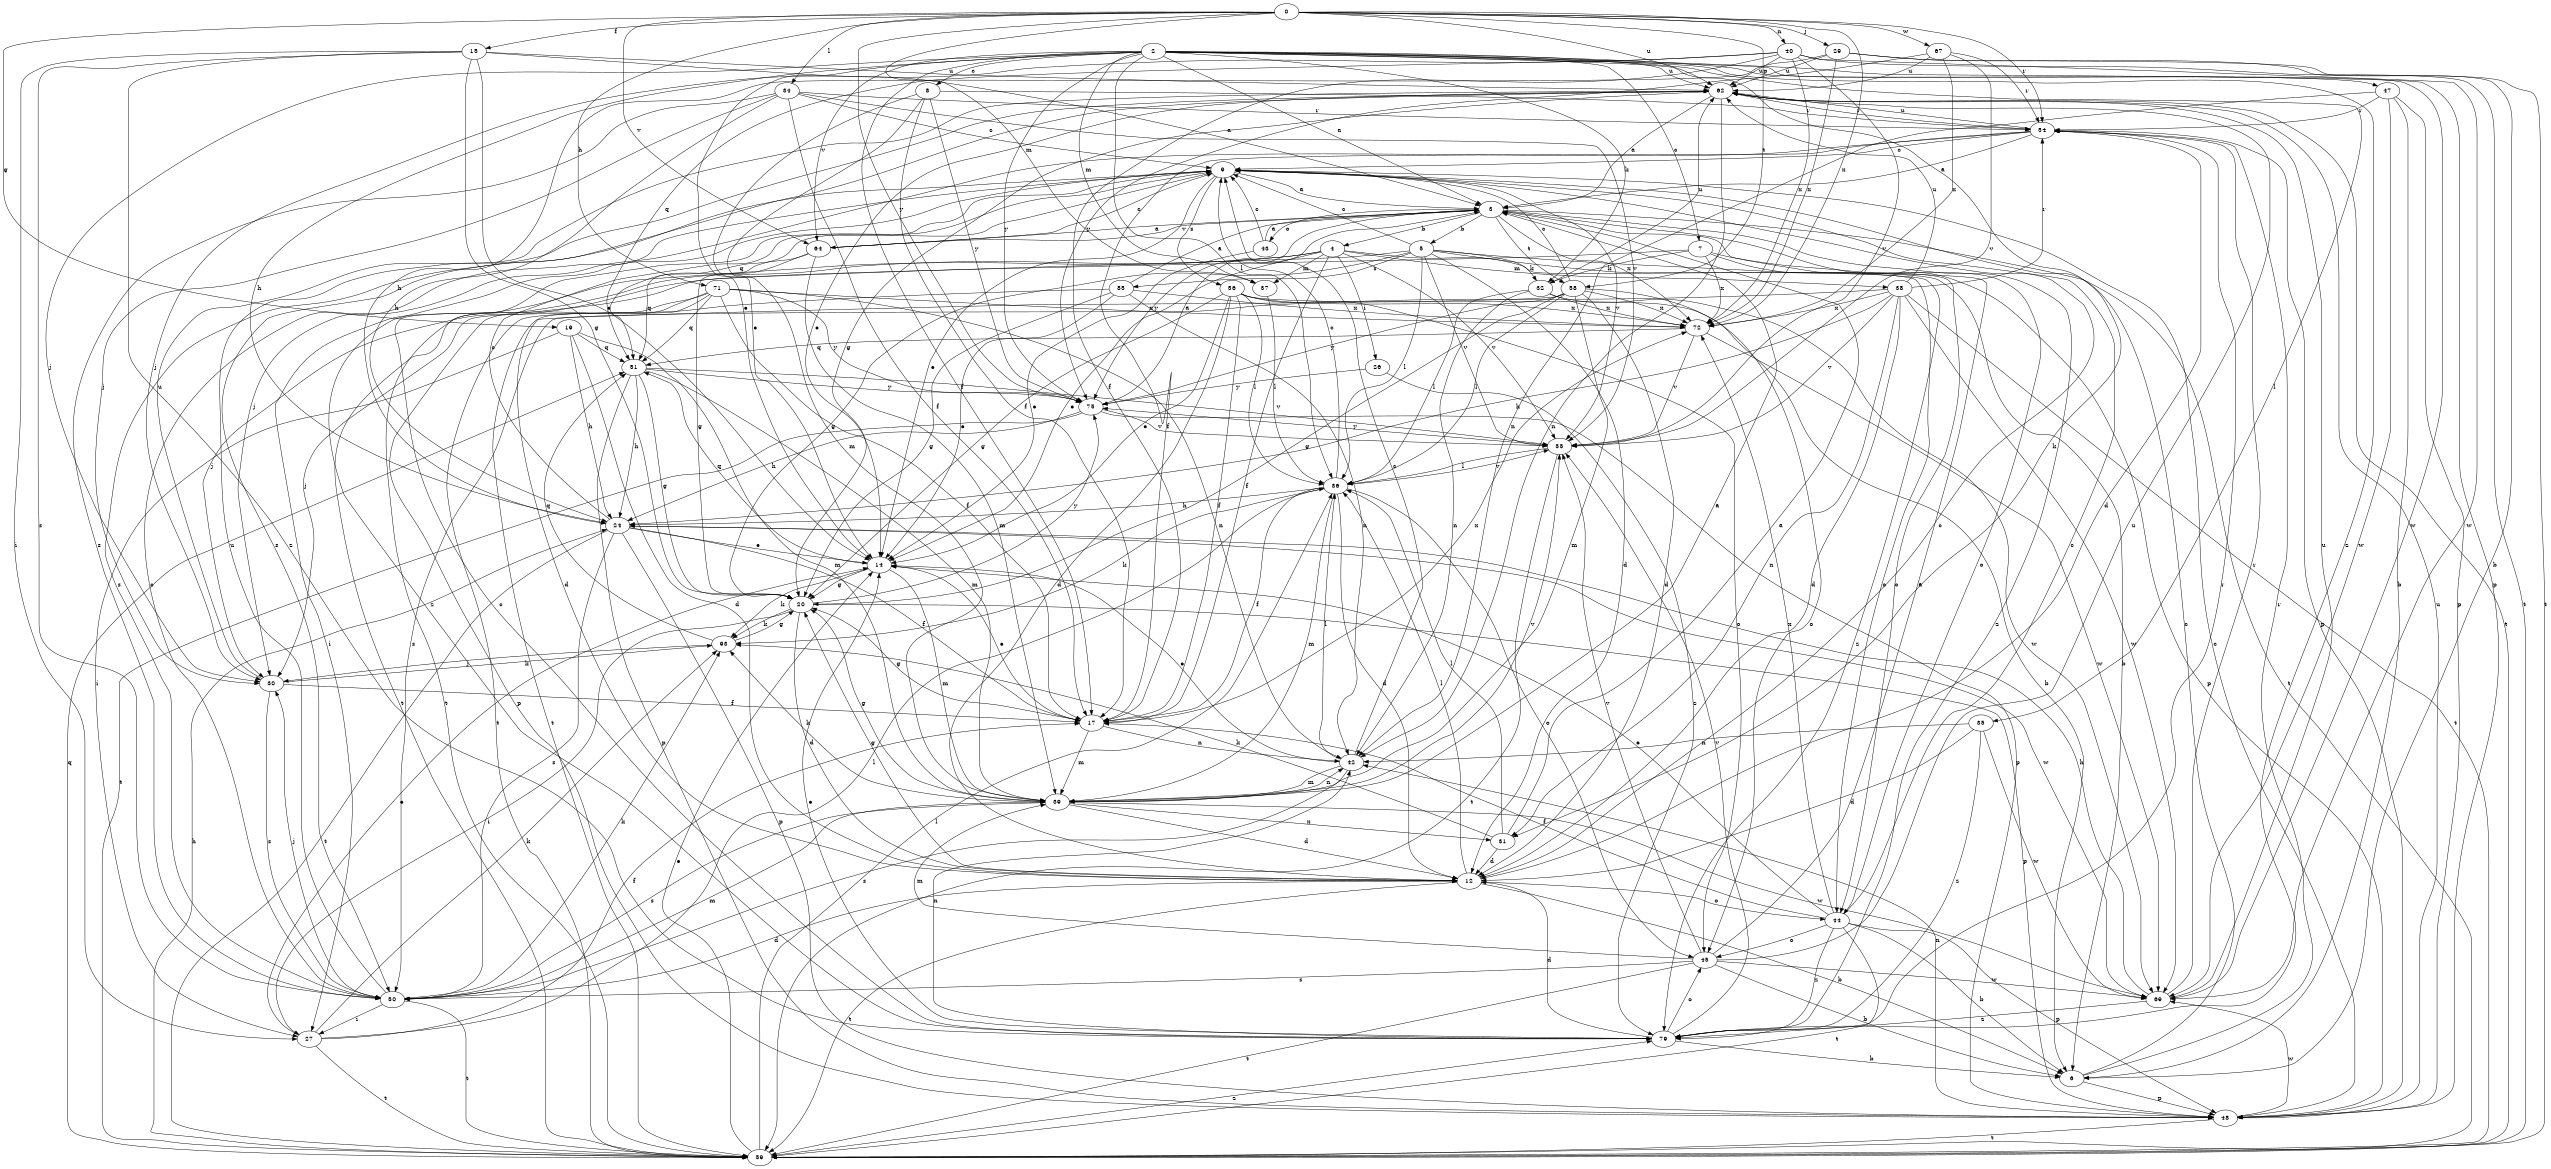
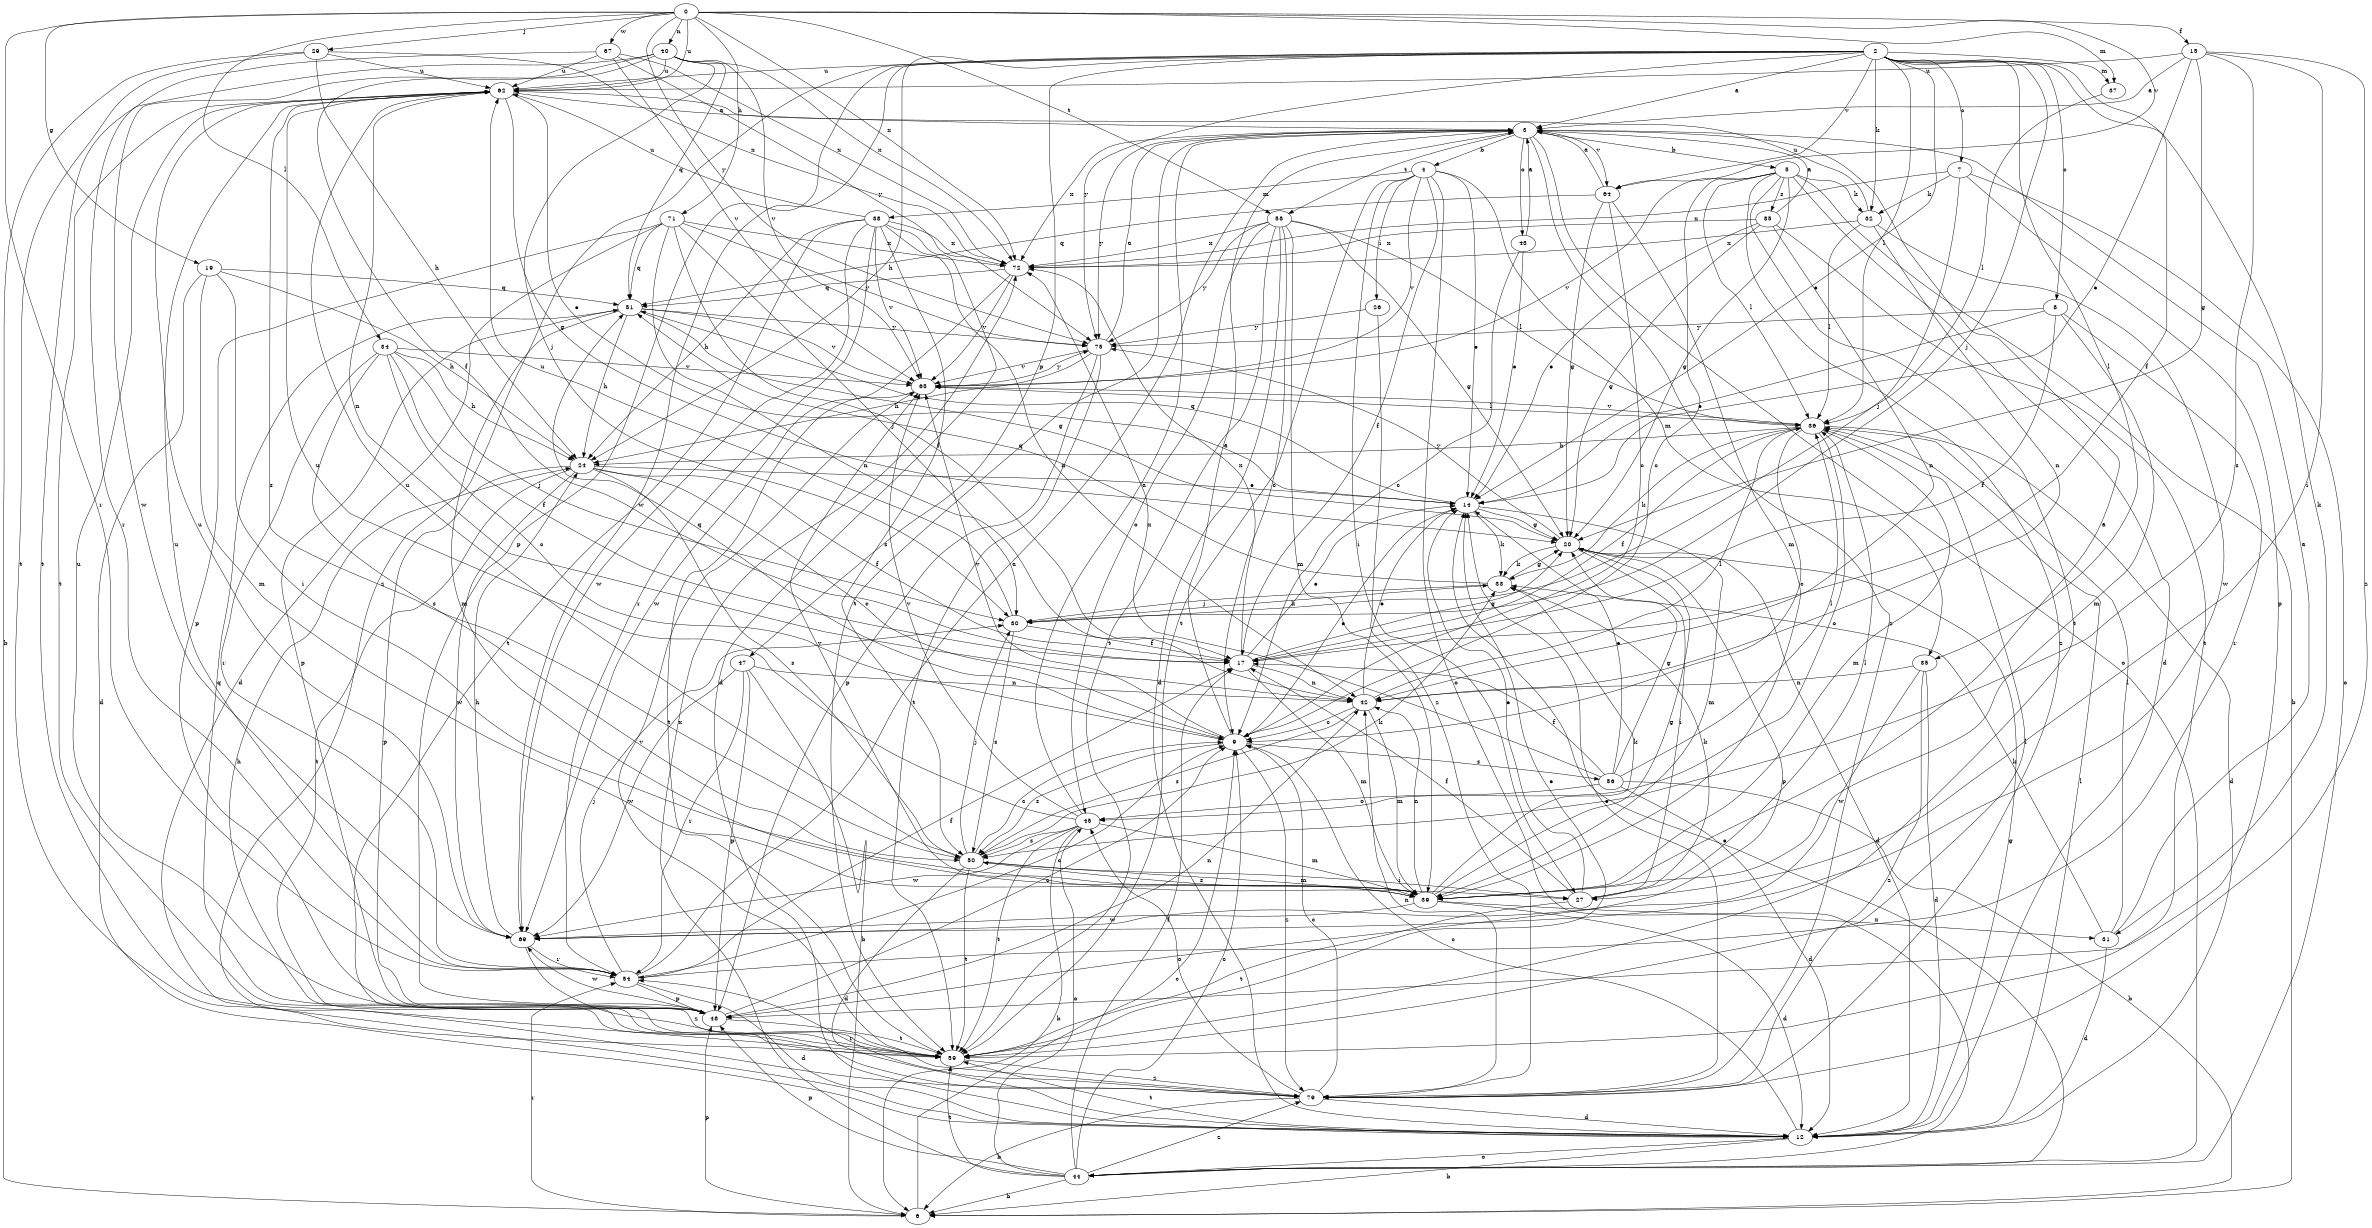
edge "62" -> "54": removed, label "r"
edge "4" -> "37": now "4" -> "35"
node "55": label "55" -> "65"
edge "38" -> "31": now "38" -> "42"
node "93": label "93" -> "33"
